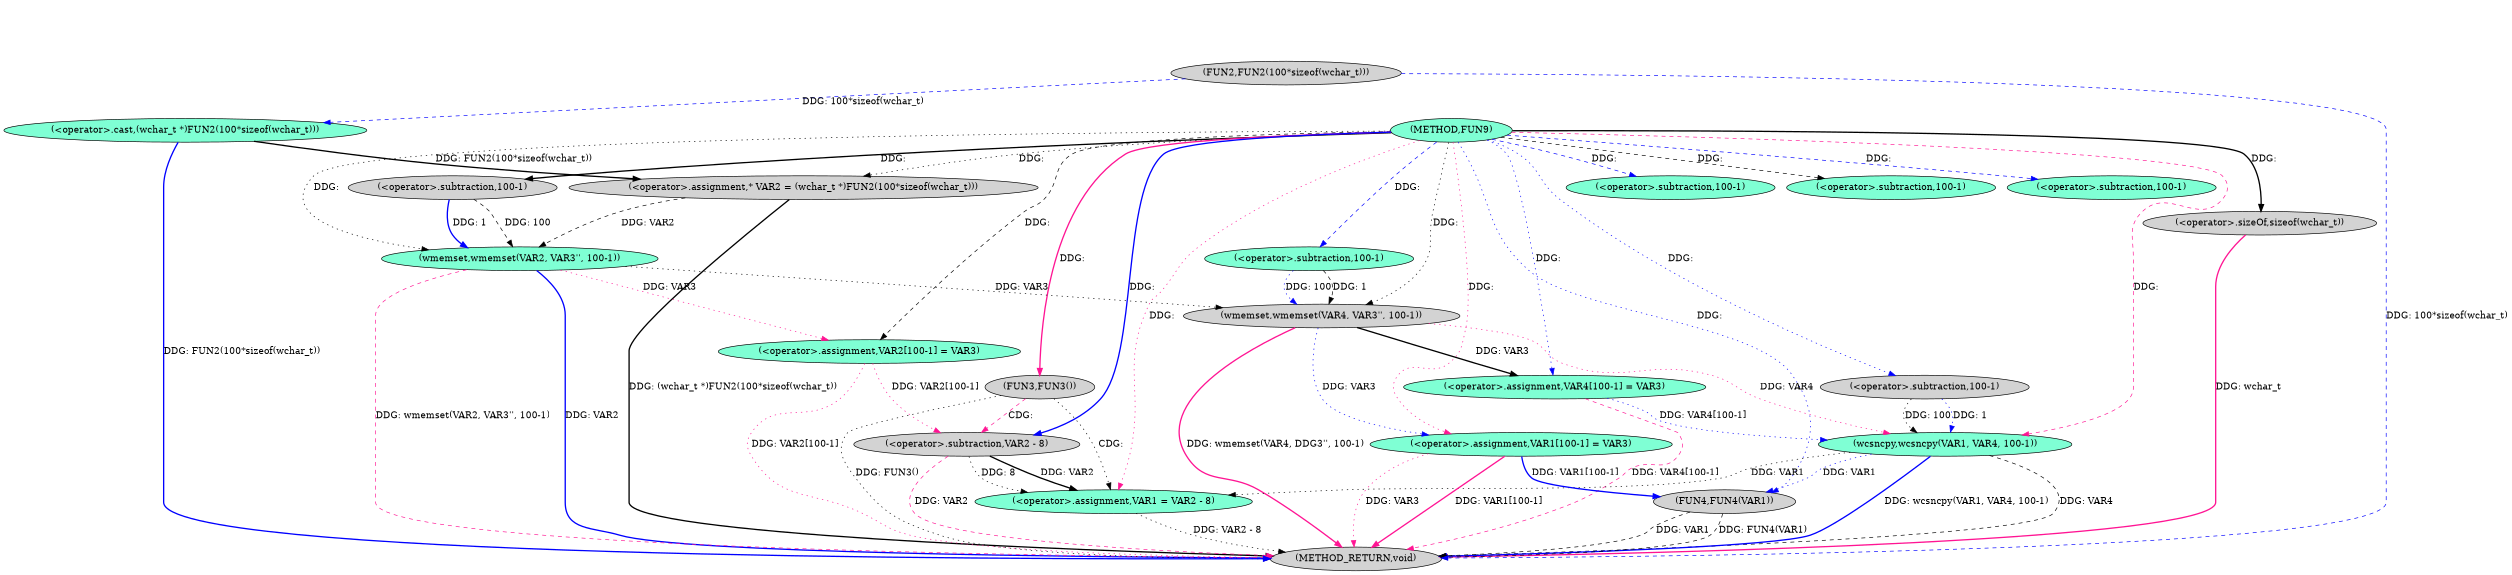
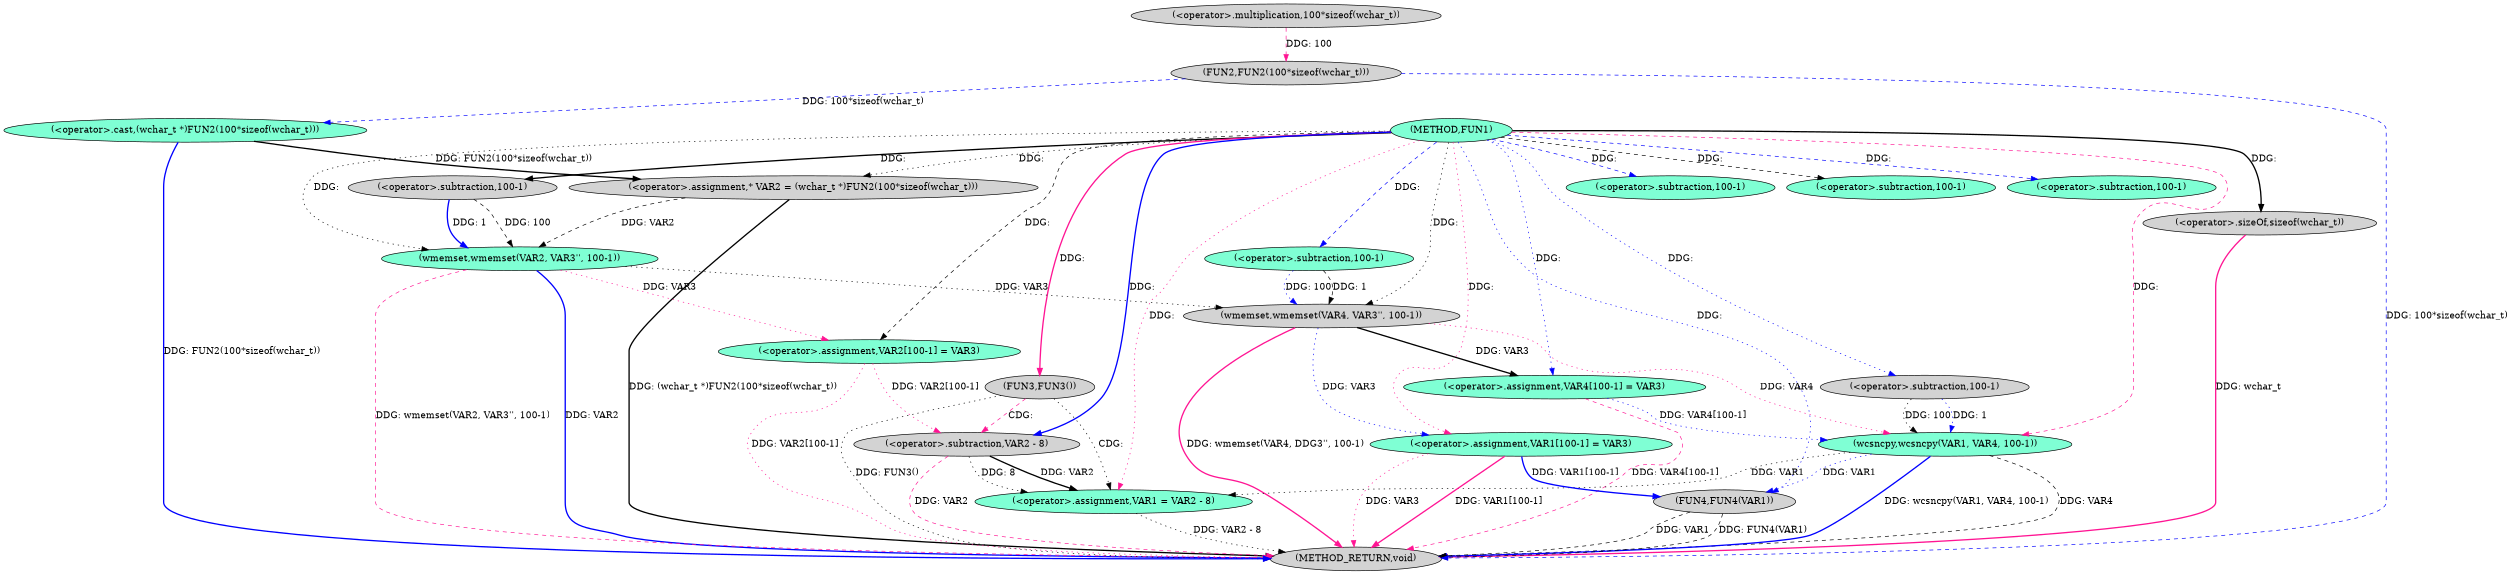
node "(<operator>.multiplication,100*sizeof(wchar_t))": added
node "(METHOD,FUN9)": label "(METHOD,FUN9)" -> "(METHOD,FUN1)"
